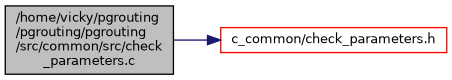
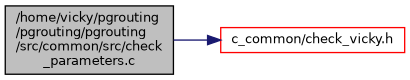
node "c_common/check_parameters.h": label "c_common/check_parameters.h" -> "c_common/check_vicky.h"
